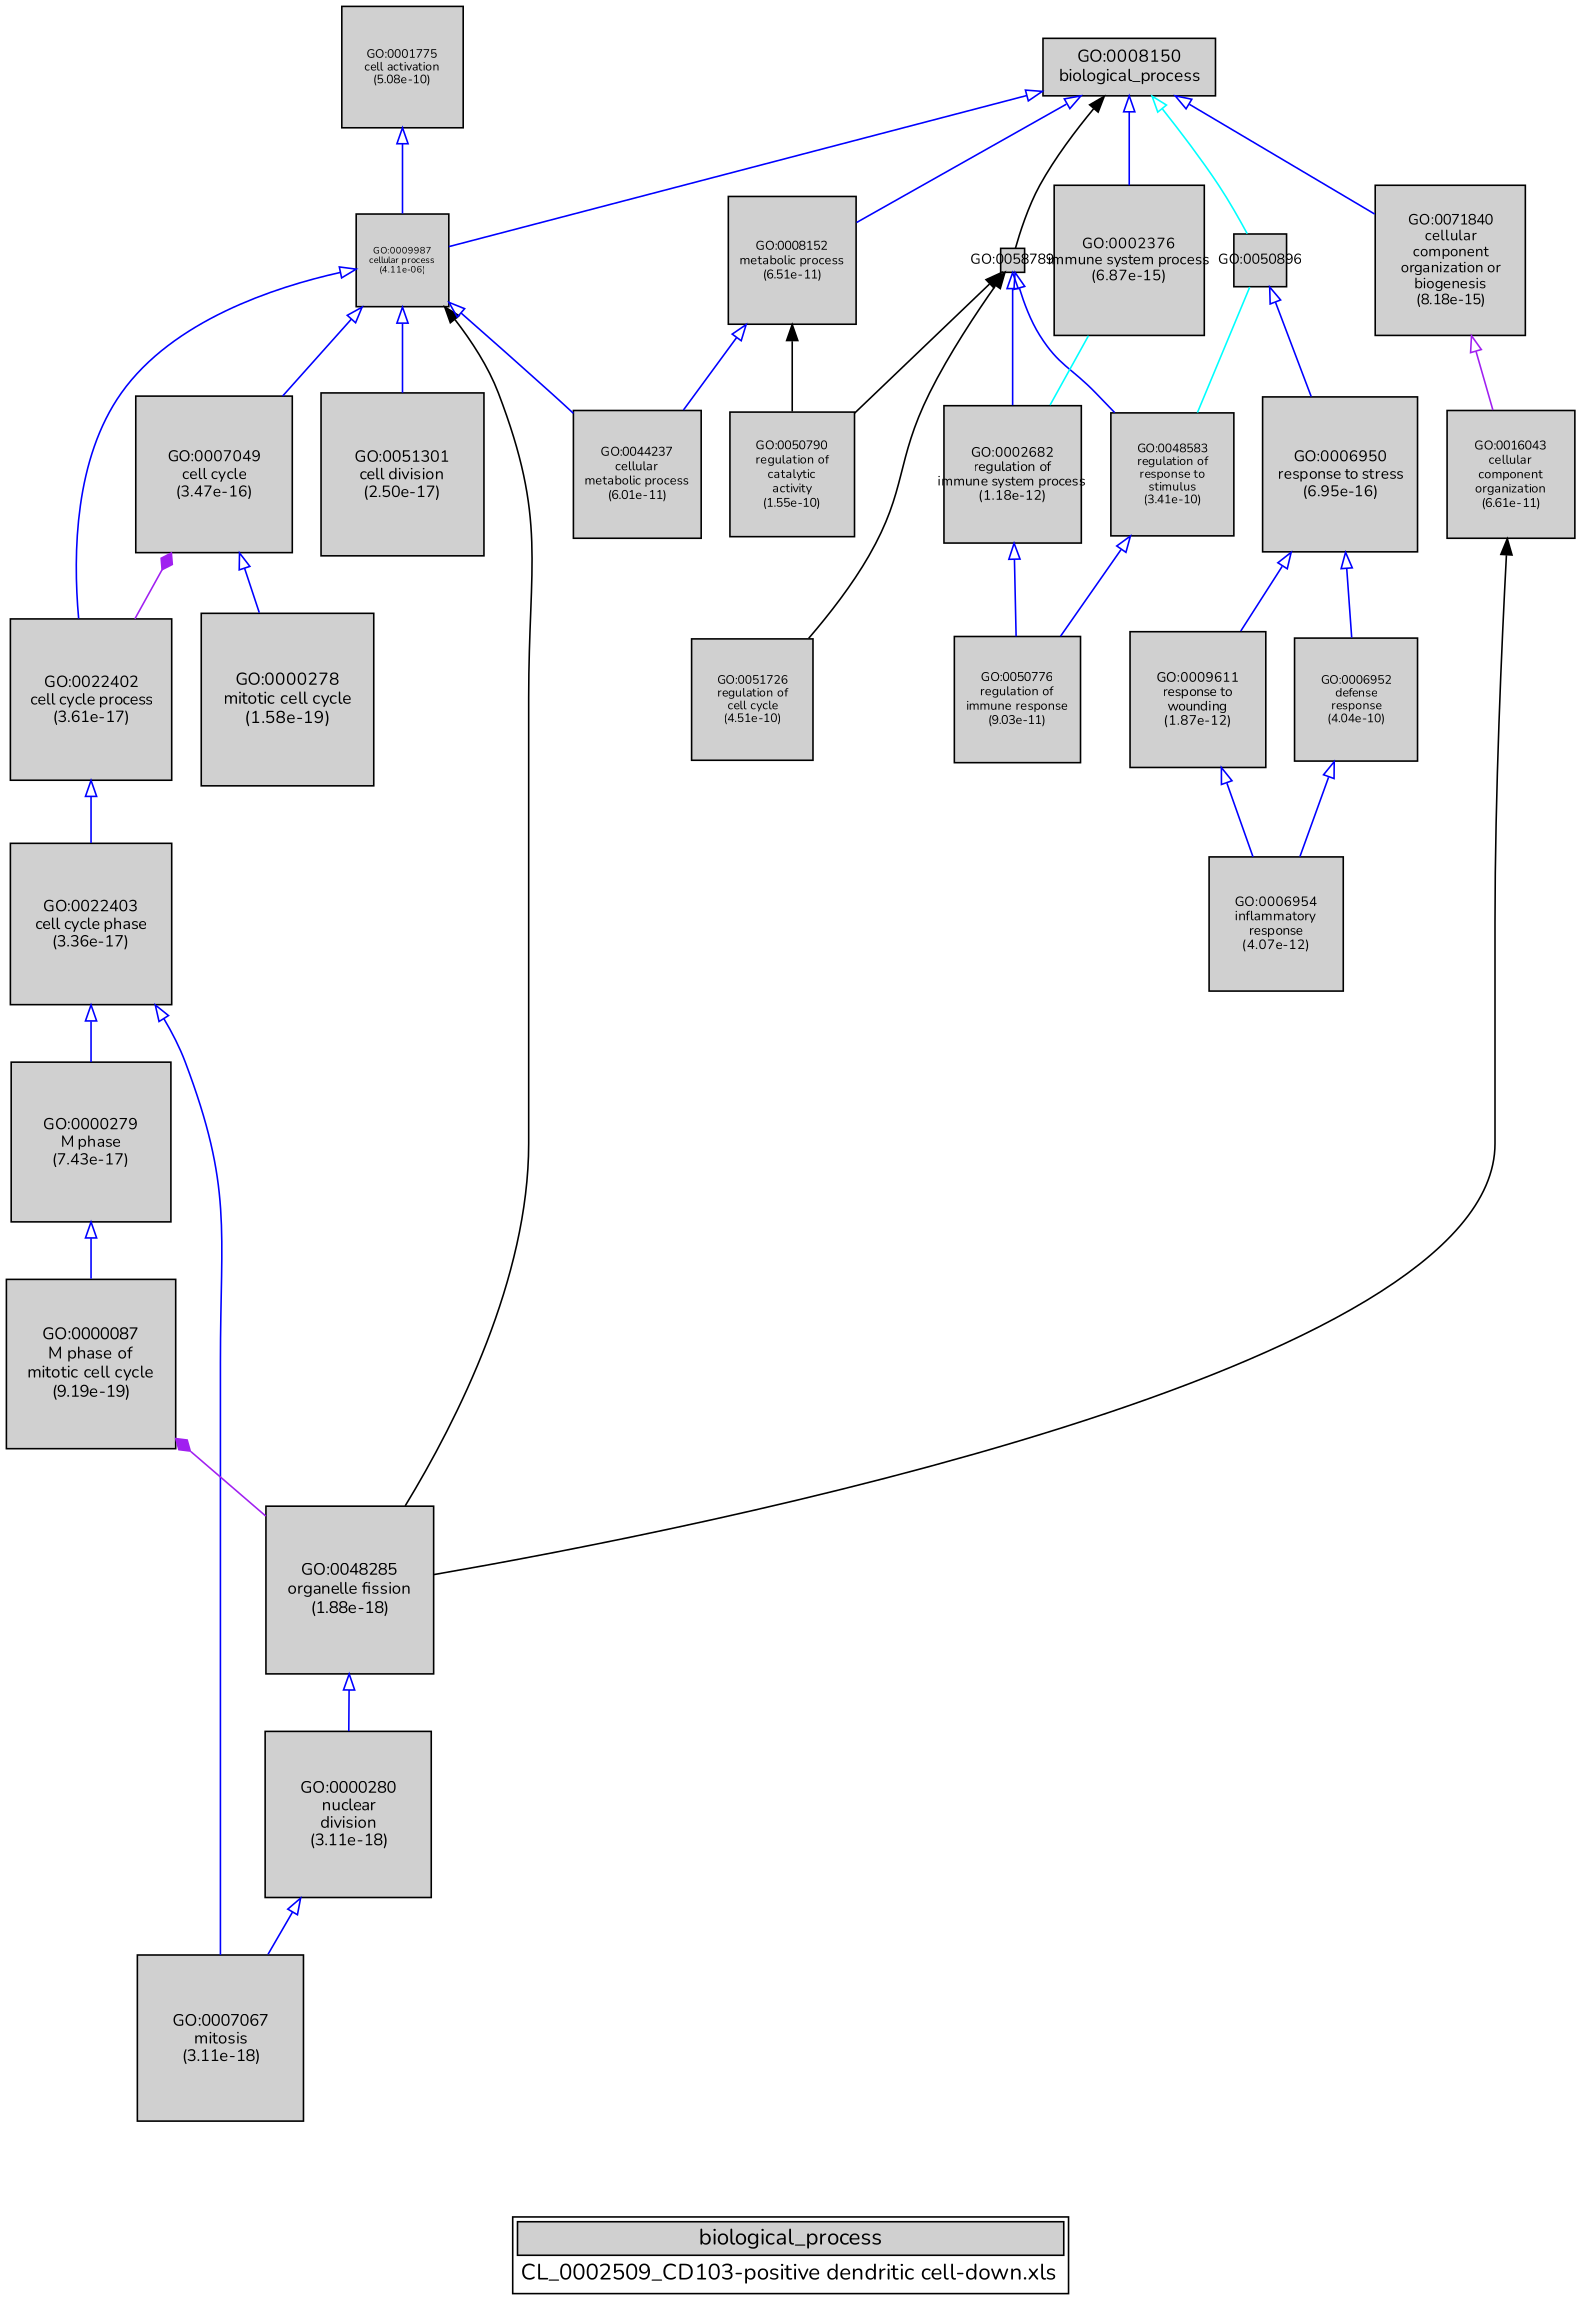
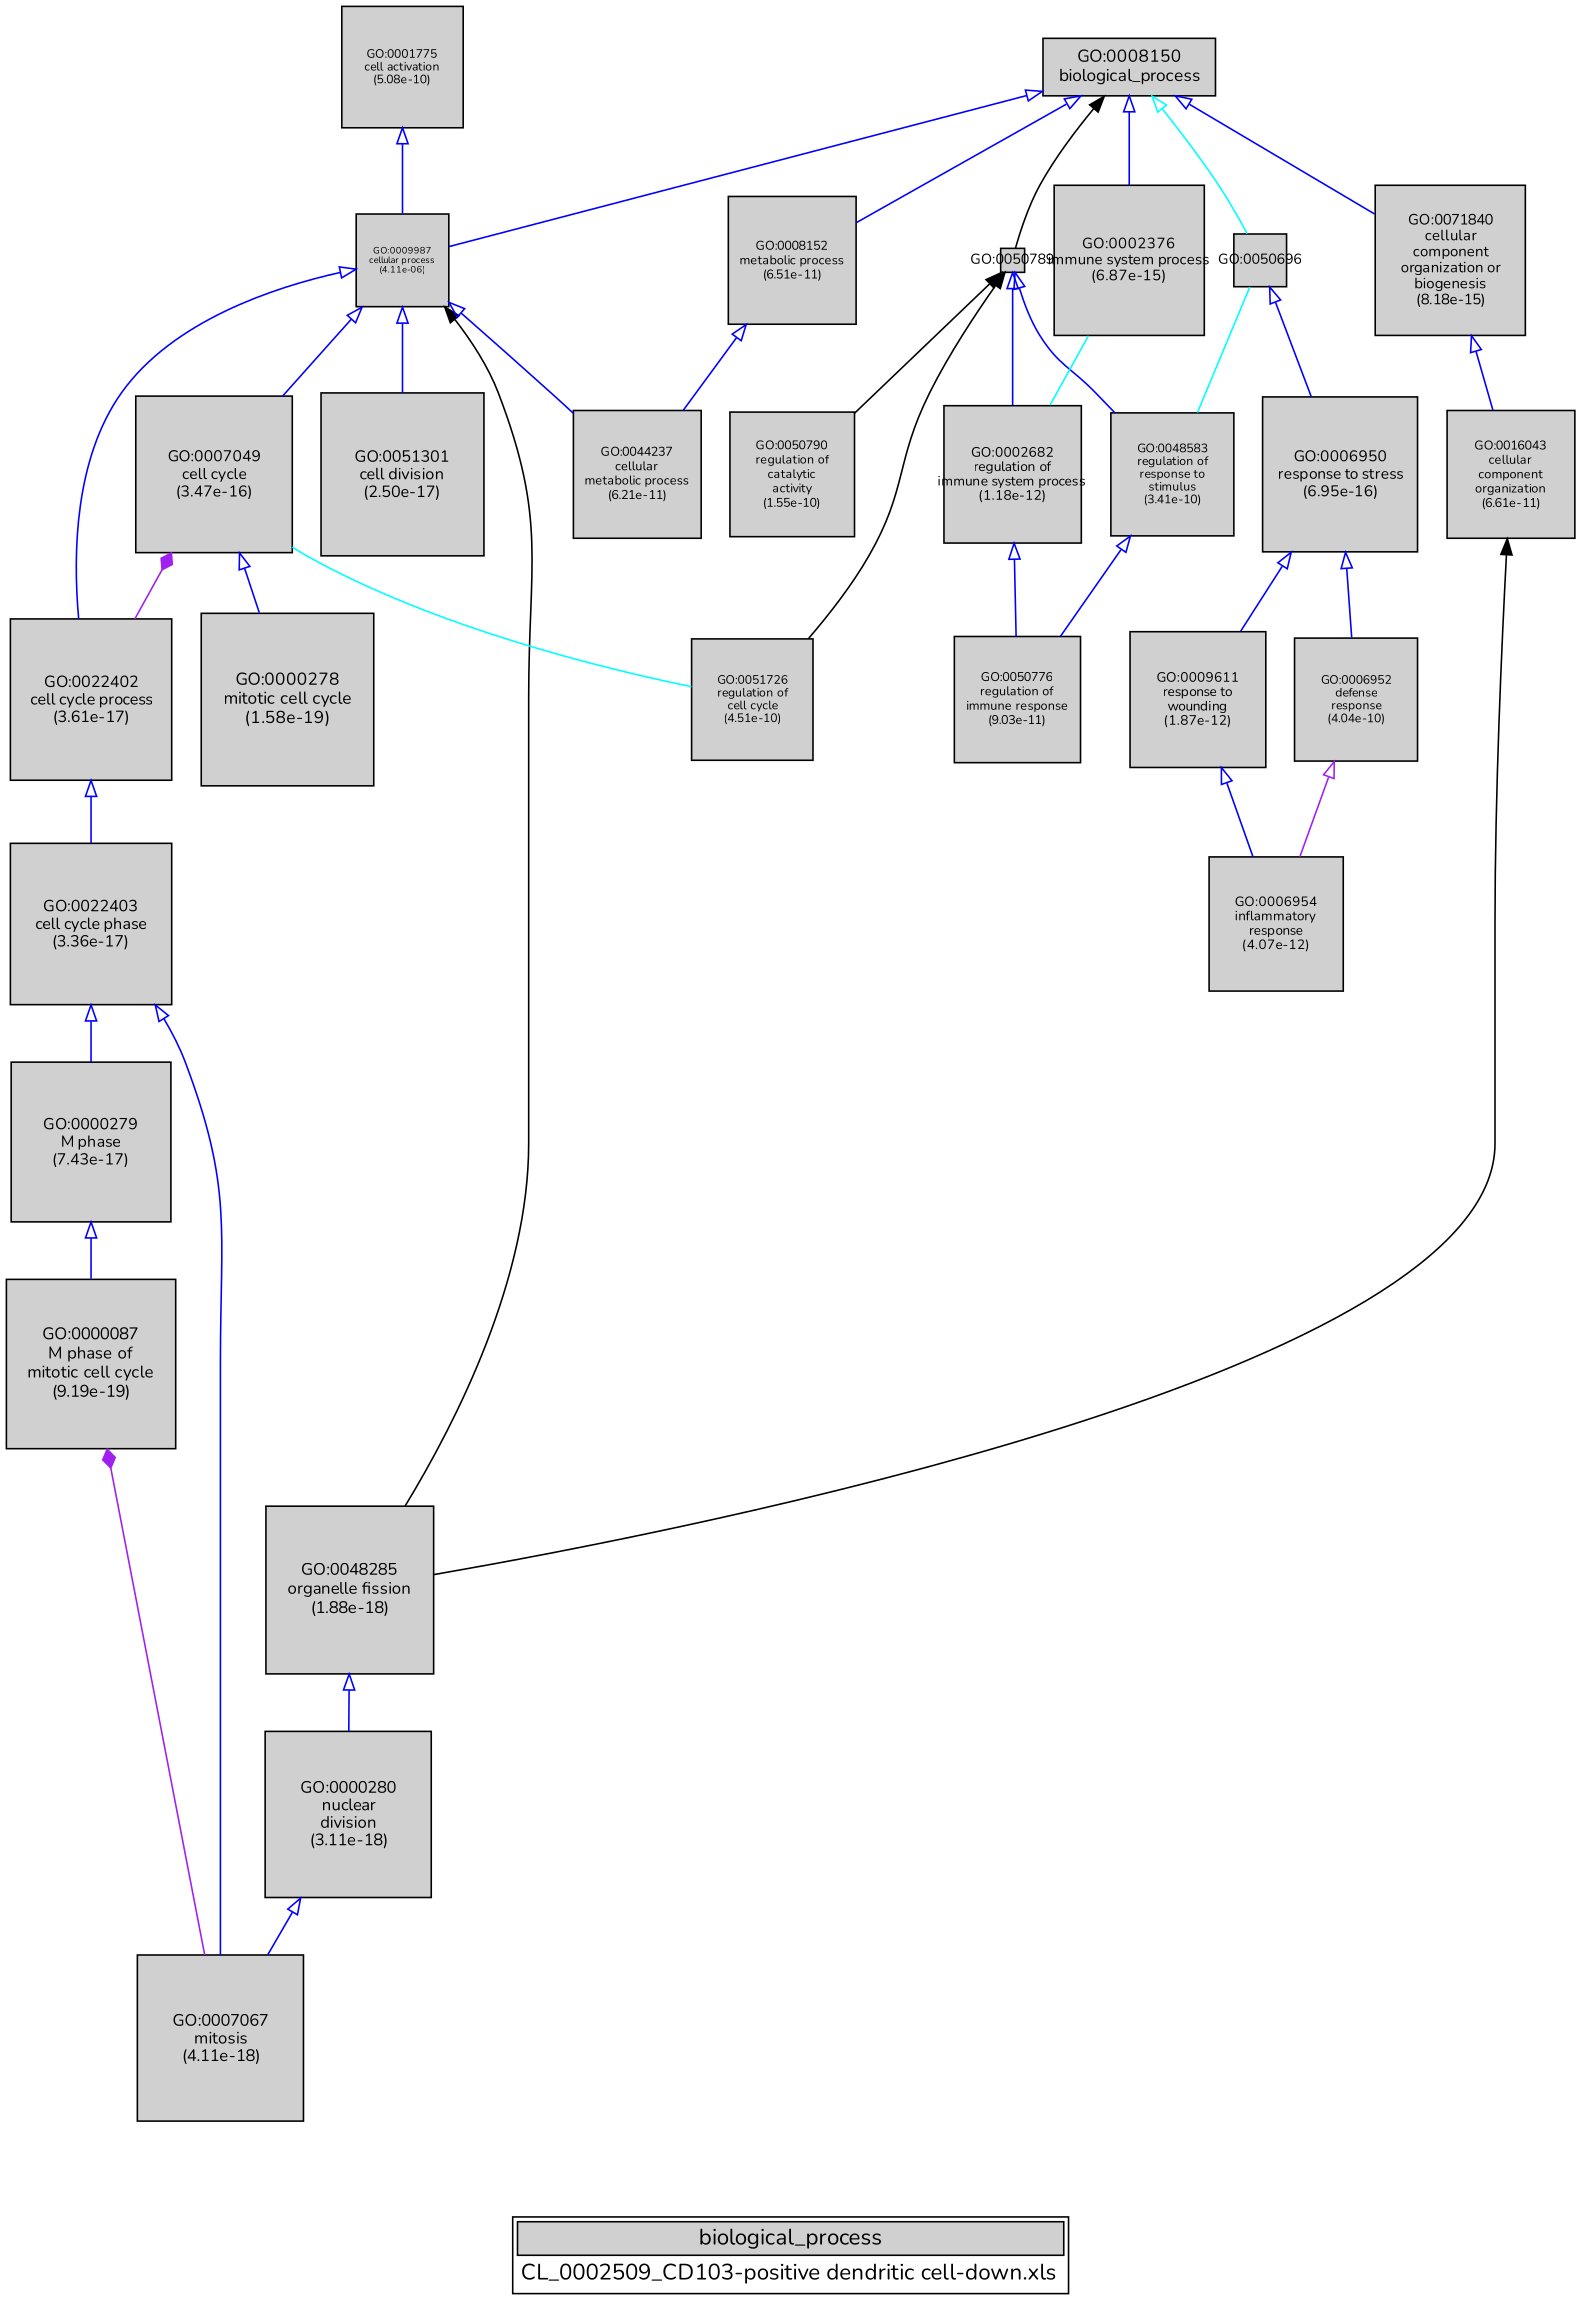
node "GO:0058789": label "GO:0058789" -> "GO:0050789"
node "GO:0050896": label "GO:0050896" -> "GO:0050696"
edge "GO:0050790" -> "GO:0008152": removed
edge "GO:0016043" -> "GO:0071840": color purple -> blue
node "GO:0044237": text "(6.01e-11)" -> "(6.21e-11)"
edge "GO:0007049" -- "GO:0051726": added
edge "GO:0006954" -> "GO:0006952": color blue -> purple
edge "GO:0048285" -> "GO:0000087": now "GO:0007067" -> "GO:0000087"
node "GO:0007067": text "(3.11e-18)" -> "(4.11e-18)"
